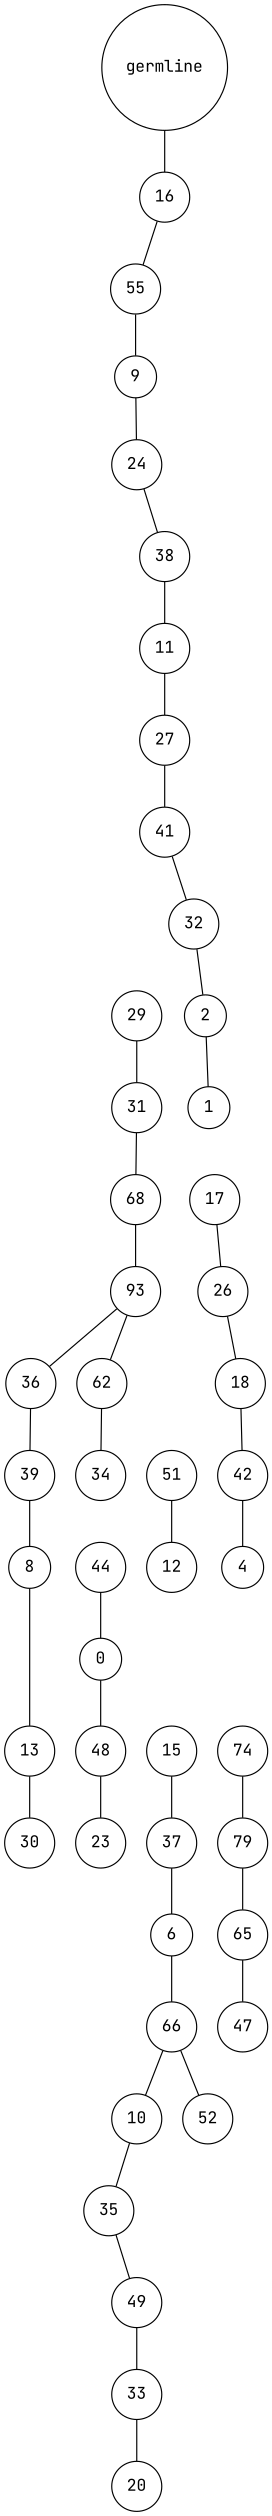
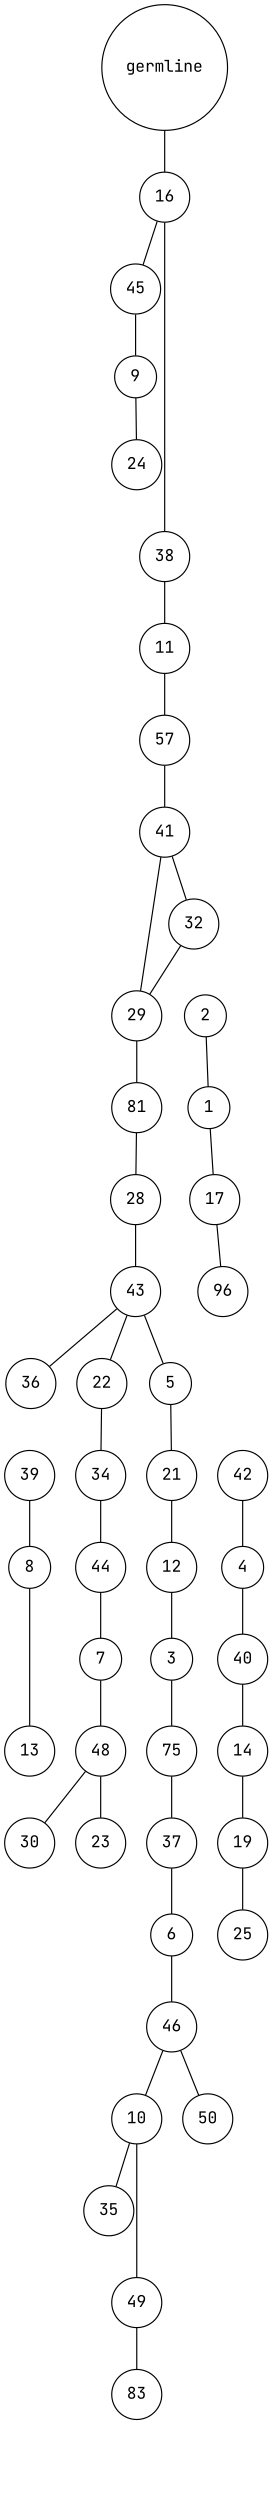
node "55": label "55" -> "45"
edge "24" -- "38": now "16" -- "38"
node "27": label "27" -> "57"
edge "41" -- "29": added
edge "32" -- "2": now "32" -- "29"
node "31": label "31" -> "81"
edge "1" -- "17": added
node "68": label "68" -> "28"
node "93": label "93" -> "43"
node "26": label "26" -> "96"
node "62": label "62" -> "22"
node "5": added
node "18": removed
edge "36" -- "39": removed
node "51": label "51" -> "21"
edge "34" -- "44": added
node "0": label "0" -> "7"
node "3": added
node "40": added
node "15": label "15" -> "75"
node "74": label "74" -> "14"
edge "13" -- "30": now "48" -- "30"
node "79": label "79" -> "19"
node "65": label "65" -> "25"
node "66": label "66" -> "46"
node "47": removed
node "52": label "52" -> "50"
edge "35" -- "49": now "10" -- "49"
node "33": label "33" -> "83"
node "20": removed
